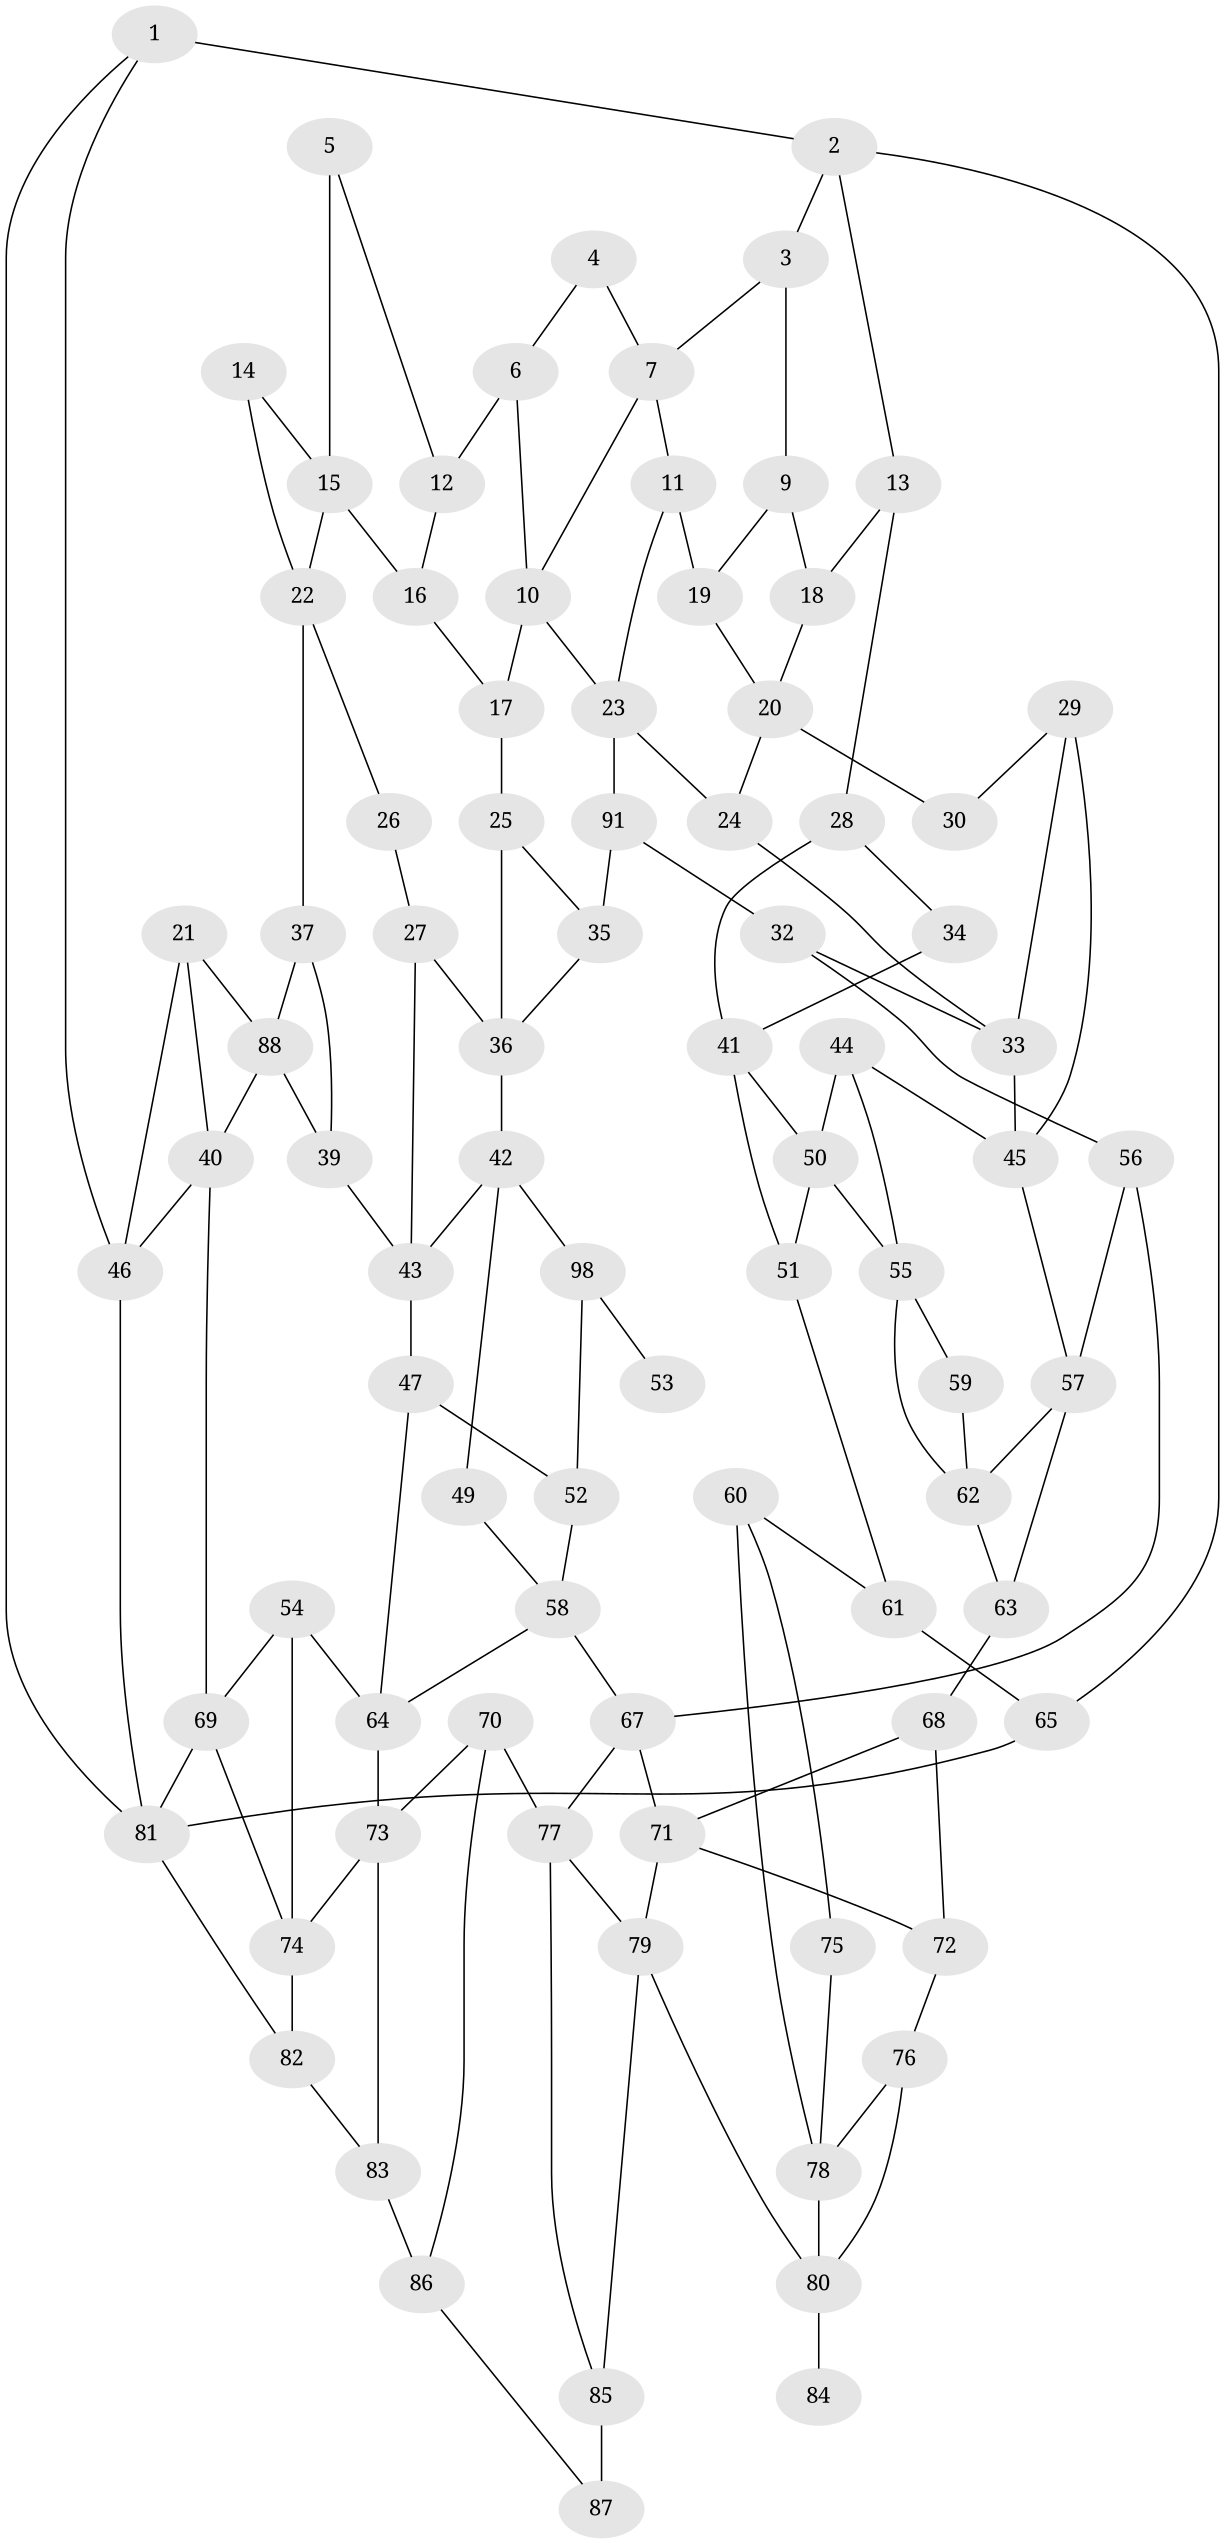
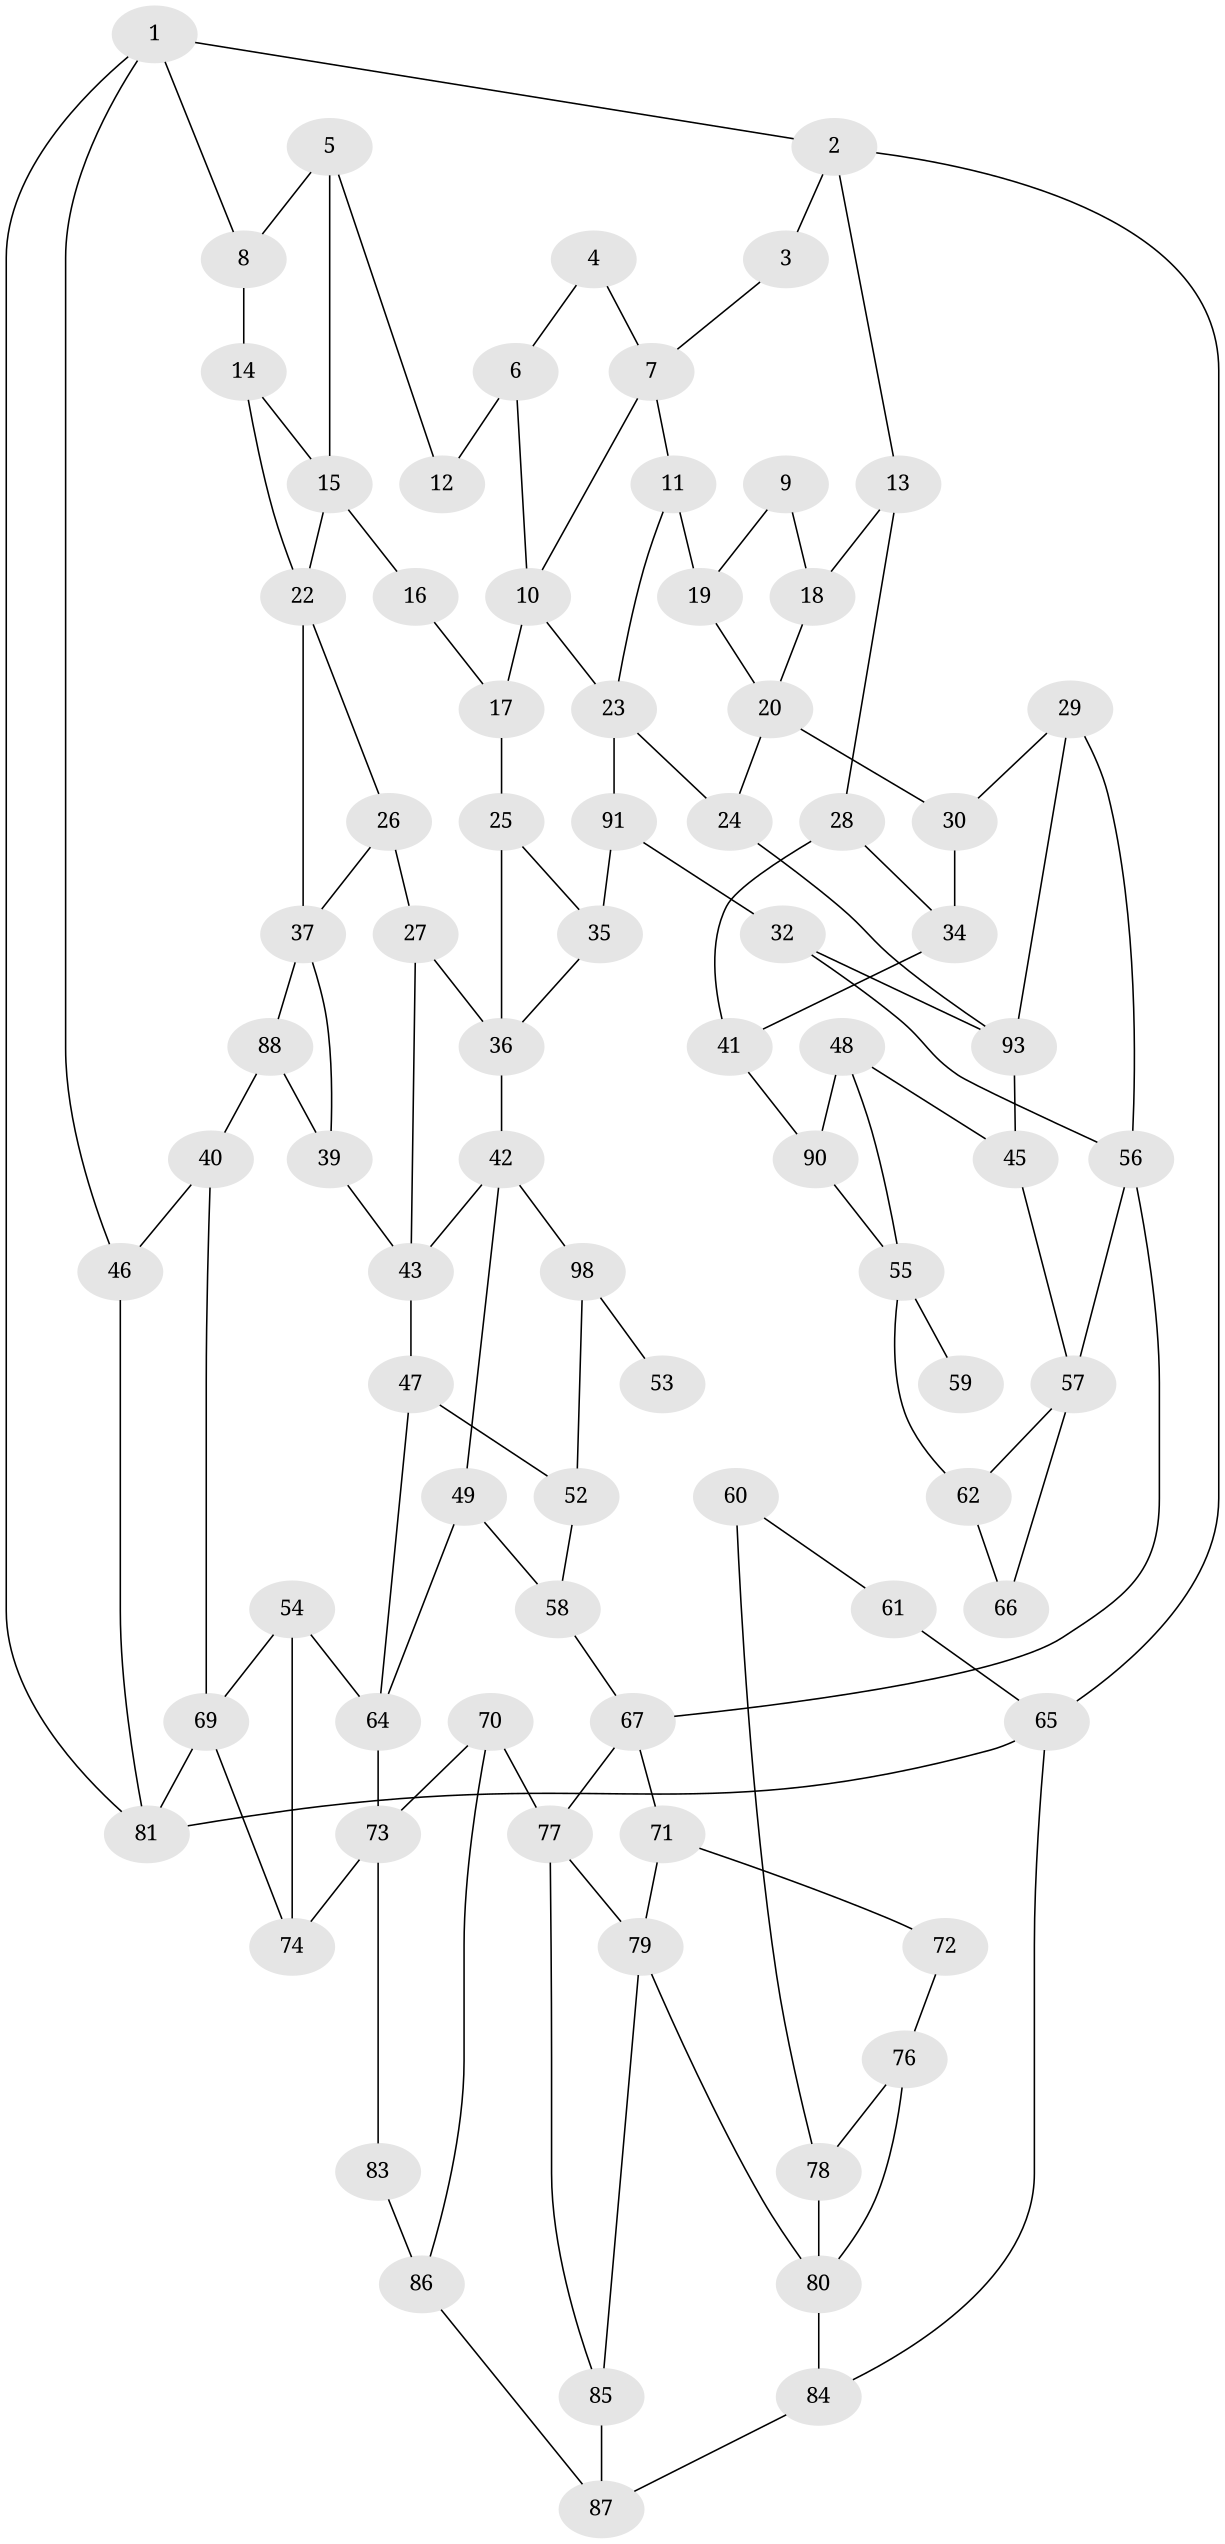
node "8": added
edge "3" -- "9": removed
edge "12" -- "16": removed
edge "26" -- "37": added
edge "30" -- "34": added
node "21": removed
edge "29" -- "45": now "29" -- "56"
node "44": label "44" -> "48"
node "33": label "33" -> "93"
node "50": label "50" -> "90"
node "51": removed
edge "59" -- "62": removed
node "63": label "63" -> "66"
edge "58" -- "64": now "49" -- "64"
node "68": removed
node "75": removed
node "82": removed
edge "65" -- "84": added
edge "84" -- "87": added
